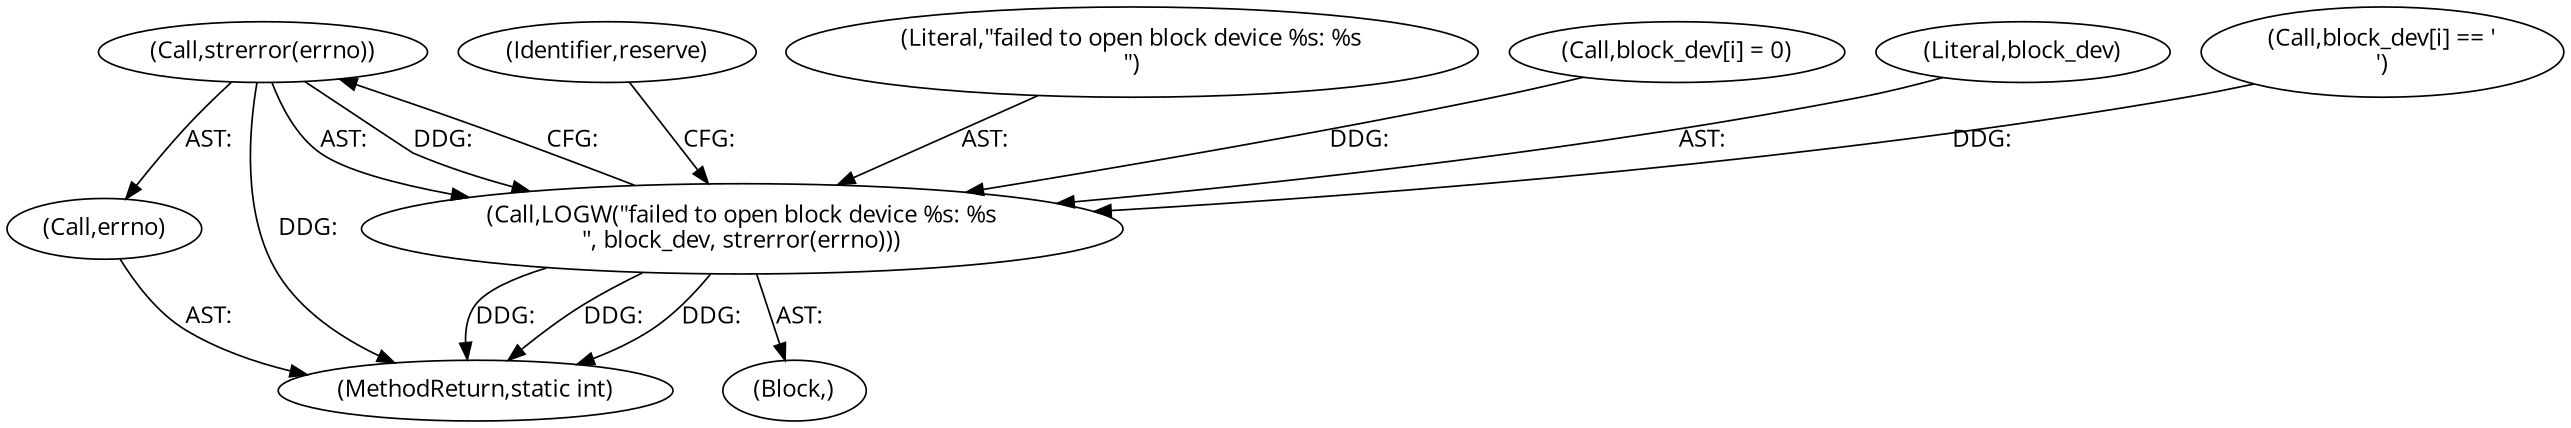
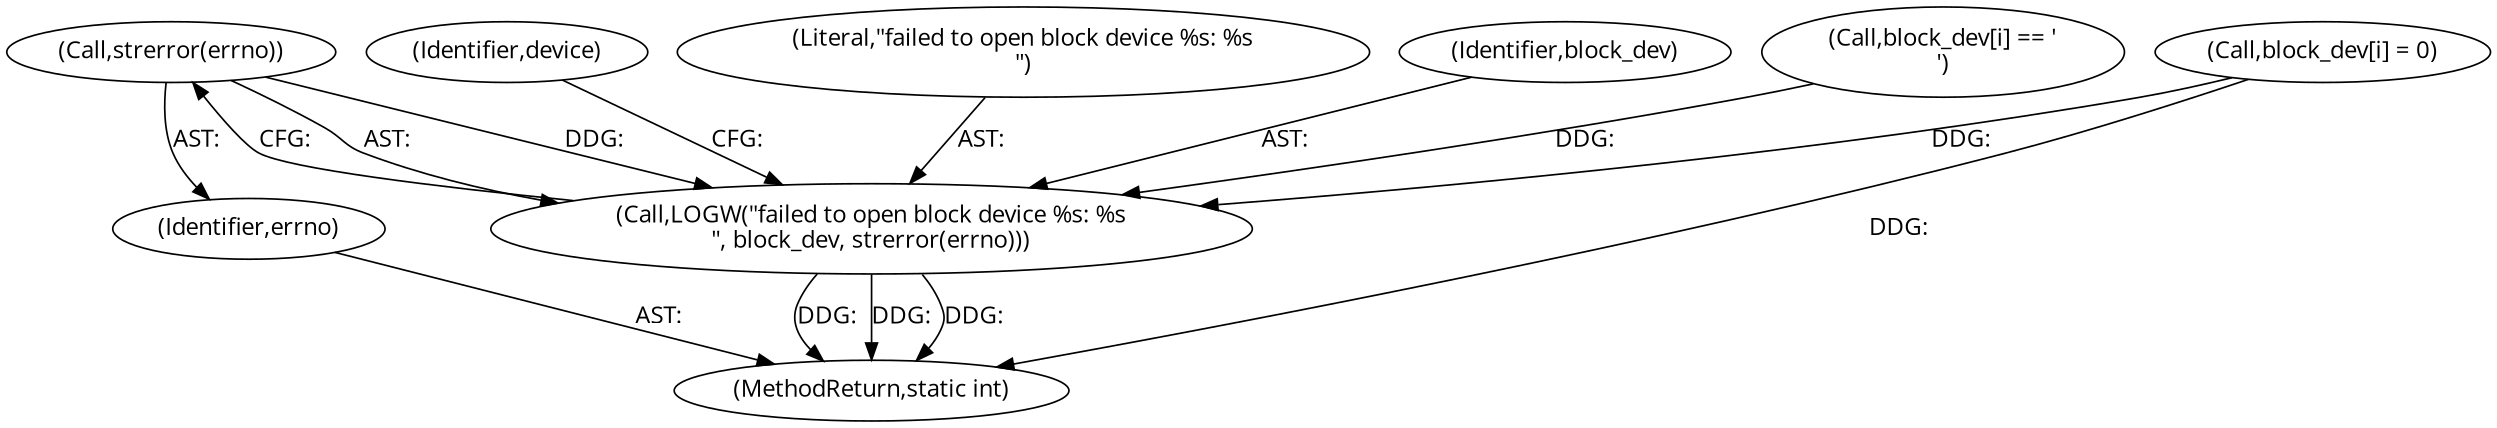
node "(Identifier,reserve)": label "(Identifier,reserve)" -> "(Identifier,device)"
node "(Literal,block_dev)": label "(Literal,block_dev)" -> "(Identifier,block_dev)"
node "(Call,errno)": label "(Call,errno)" -> "(Identifier,errno)"
edge "(Call,strerror(errno))" -> "(MethodReturn,static int)": now "(Call,block_dev[i] = 0)" -> "(MethodReturn,static int)"
node "(Block,)": removed
